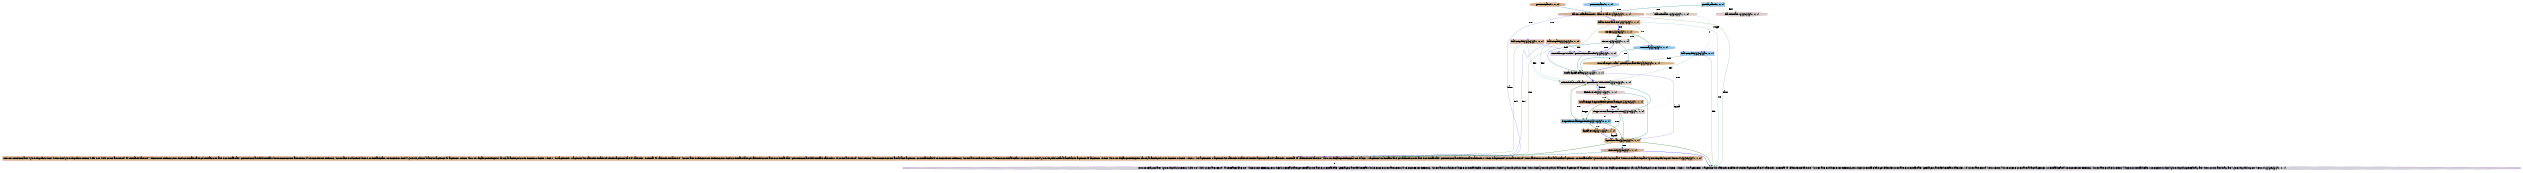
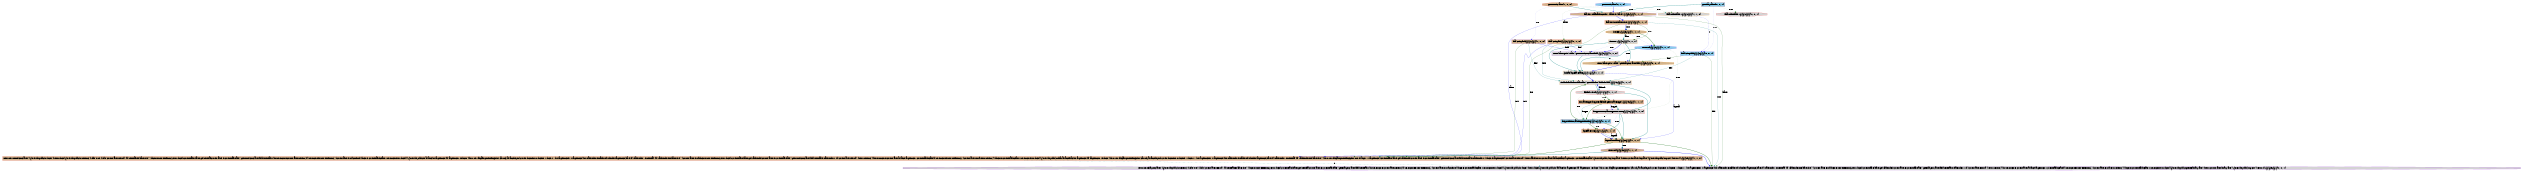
edge "getBinaryValues['0', '0', '1']" -> "final IndexReader r@@@2@@@['0', '0', '1']": label "field" -> "true"
edge "getNumericValues['0', '1', '0']" -> "final String field@@@2@@@['0', '1', '0']": label "true" -> "leaves"
edge "getBinaryValues['0', '0', '1']" -> "final String field@@@2@@@['0', '0', '1']": label "dvType" -> "true"
